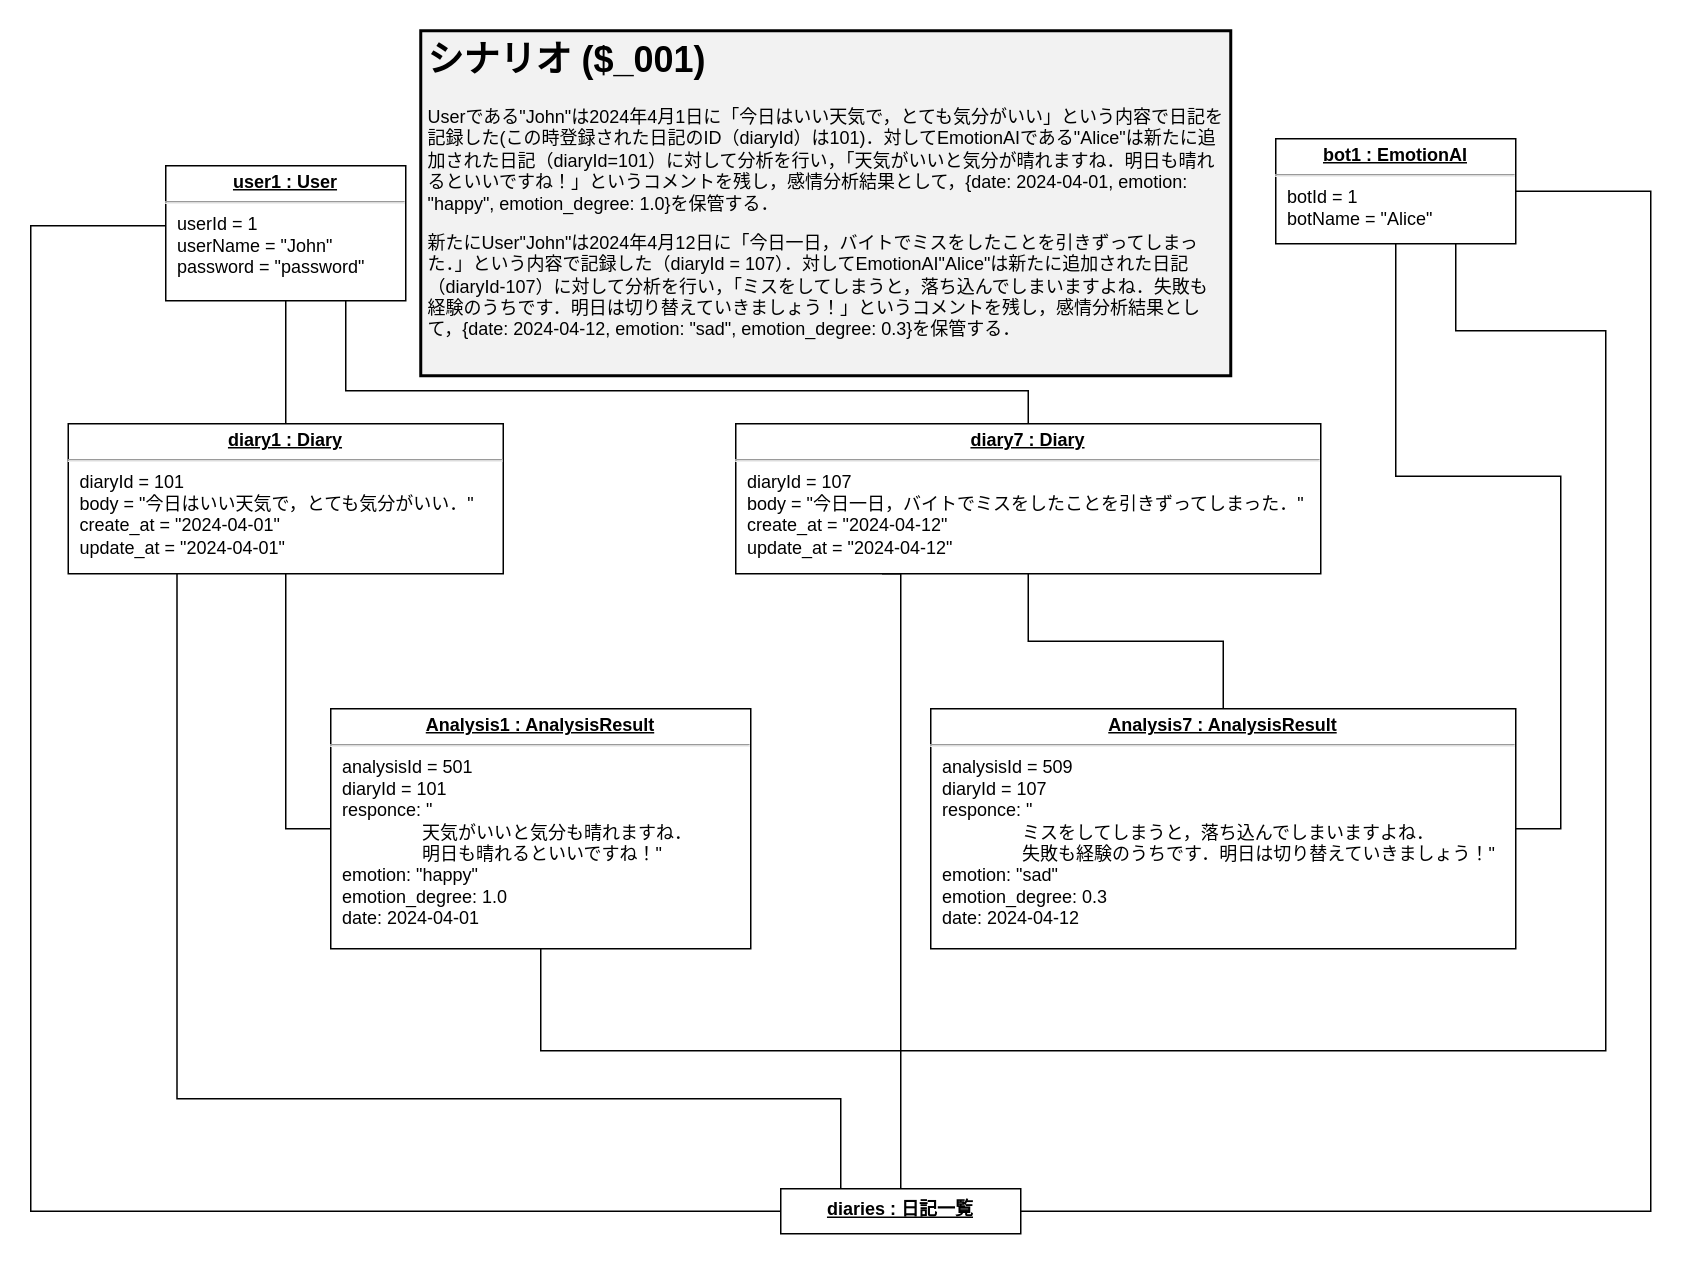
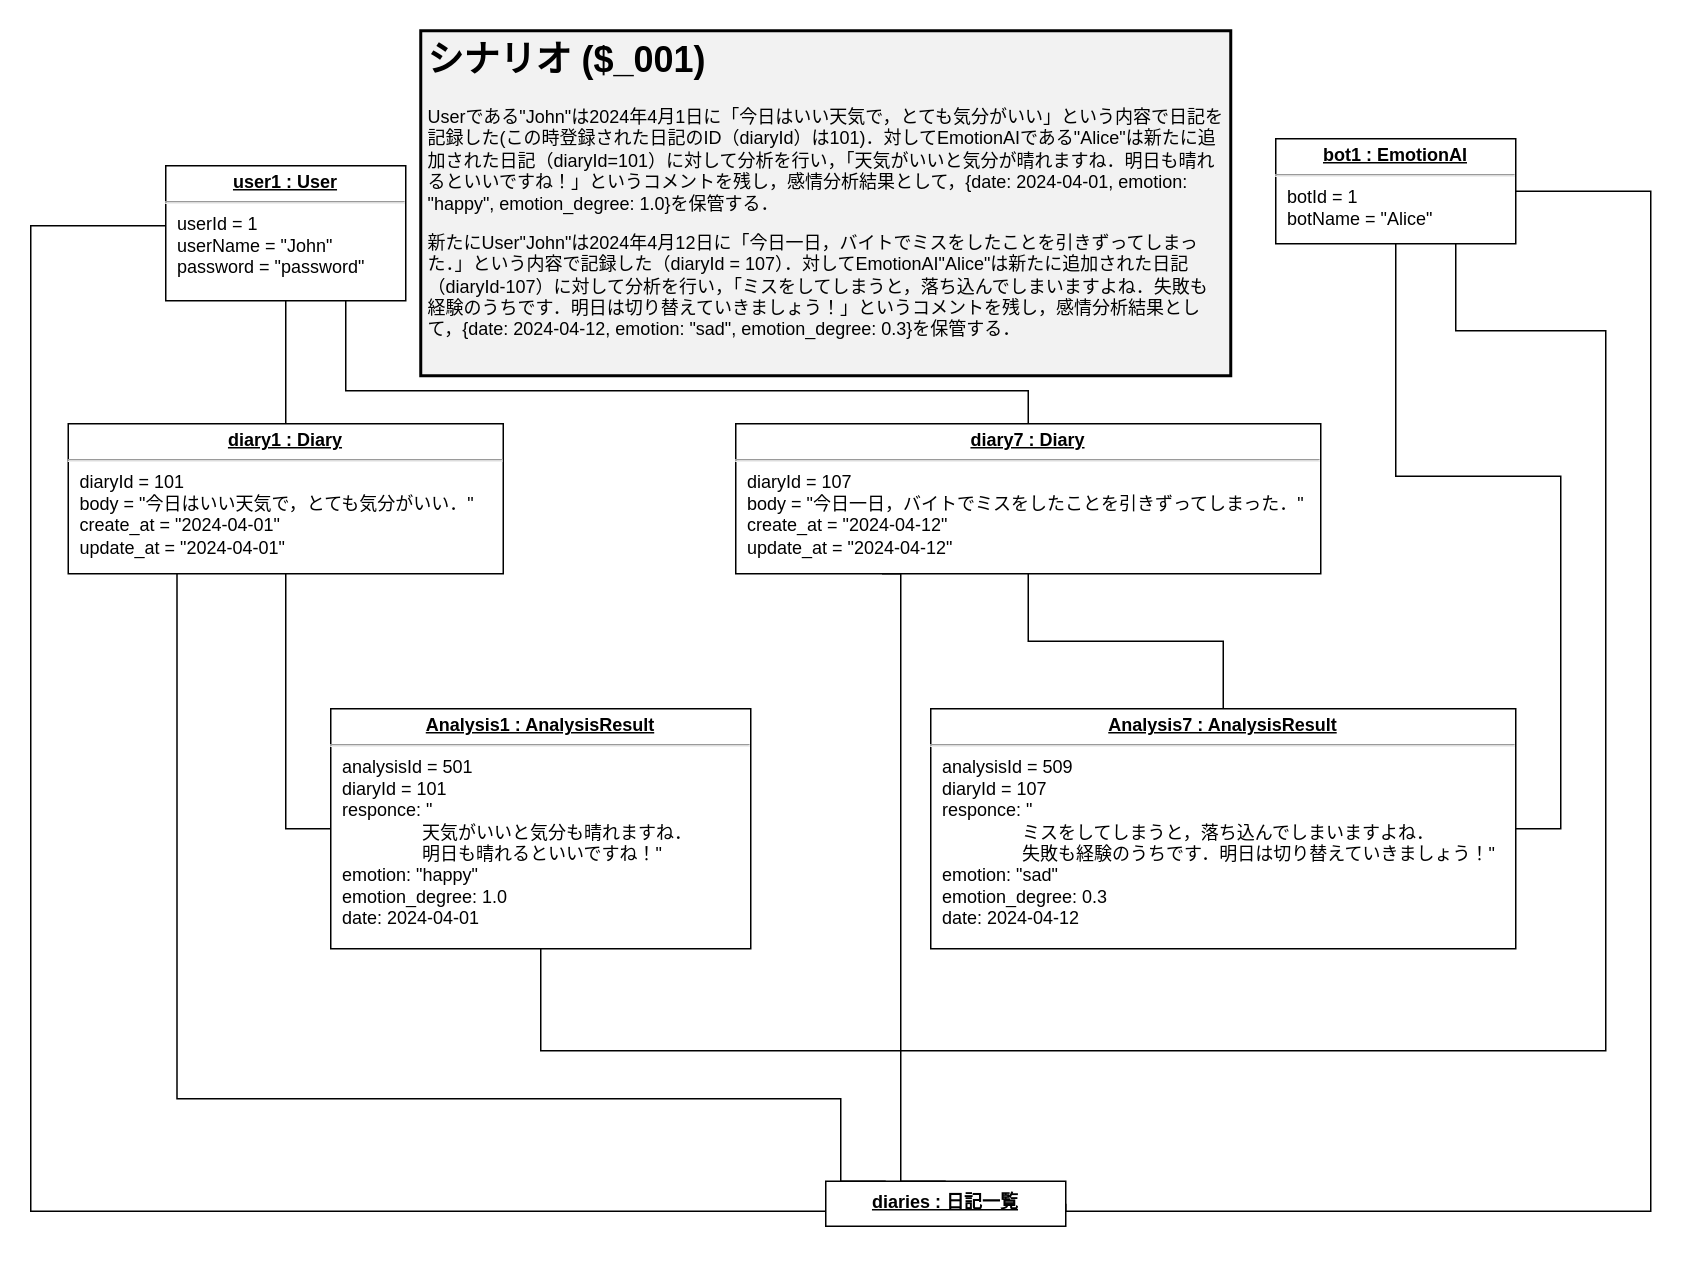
node "diaries : 日記一覧": moved (901, 1211) -> (946, 1204)
